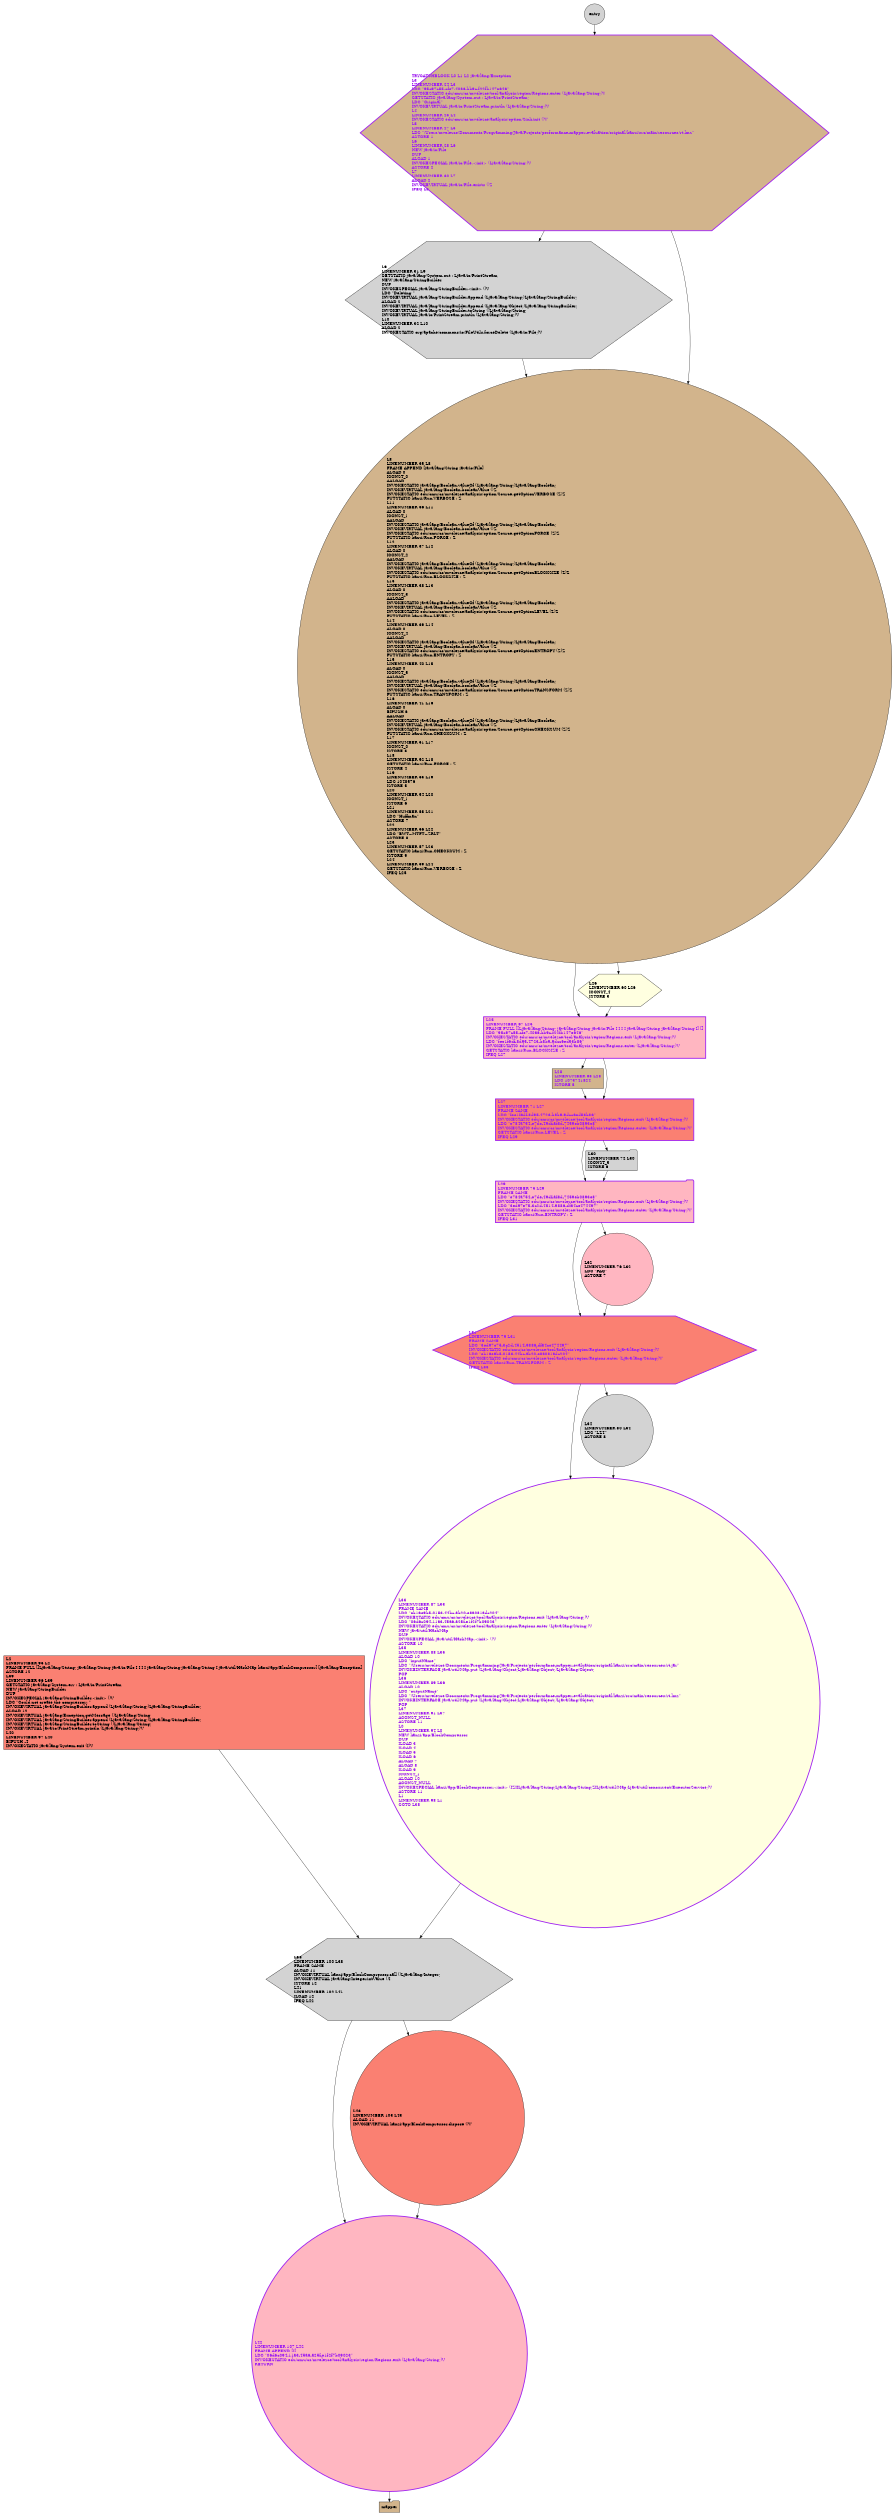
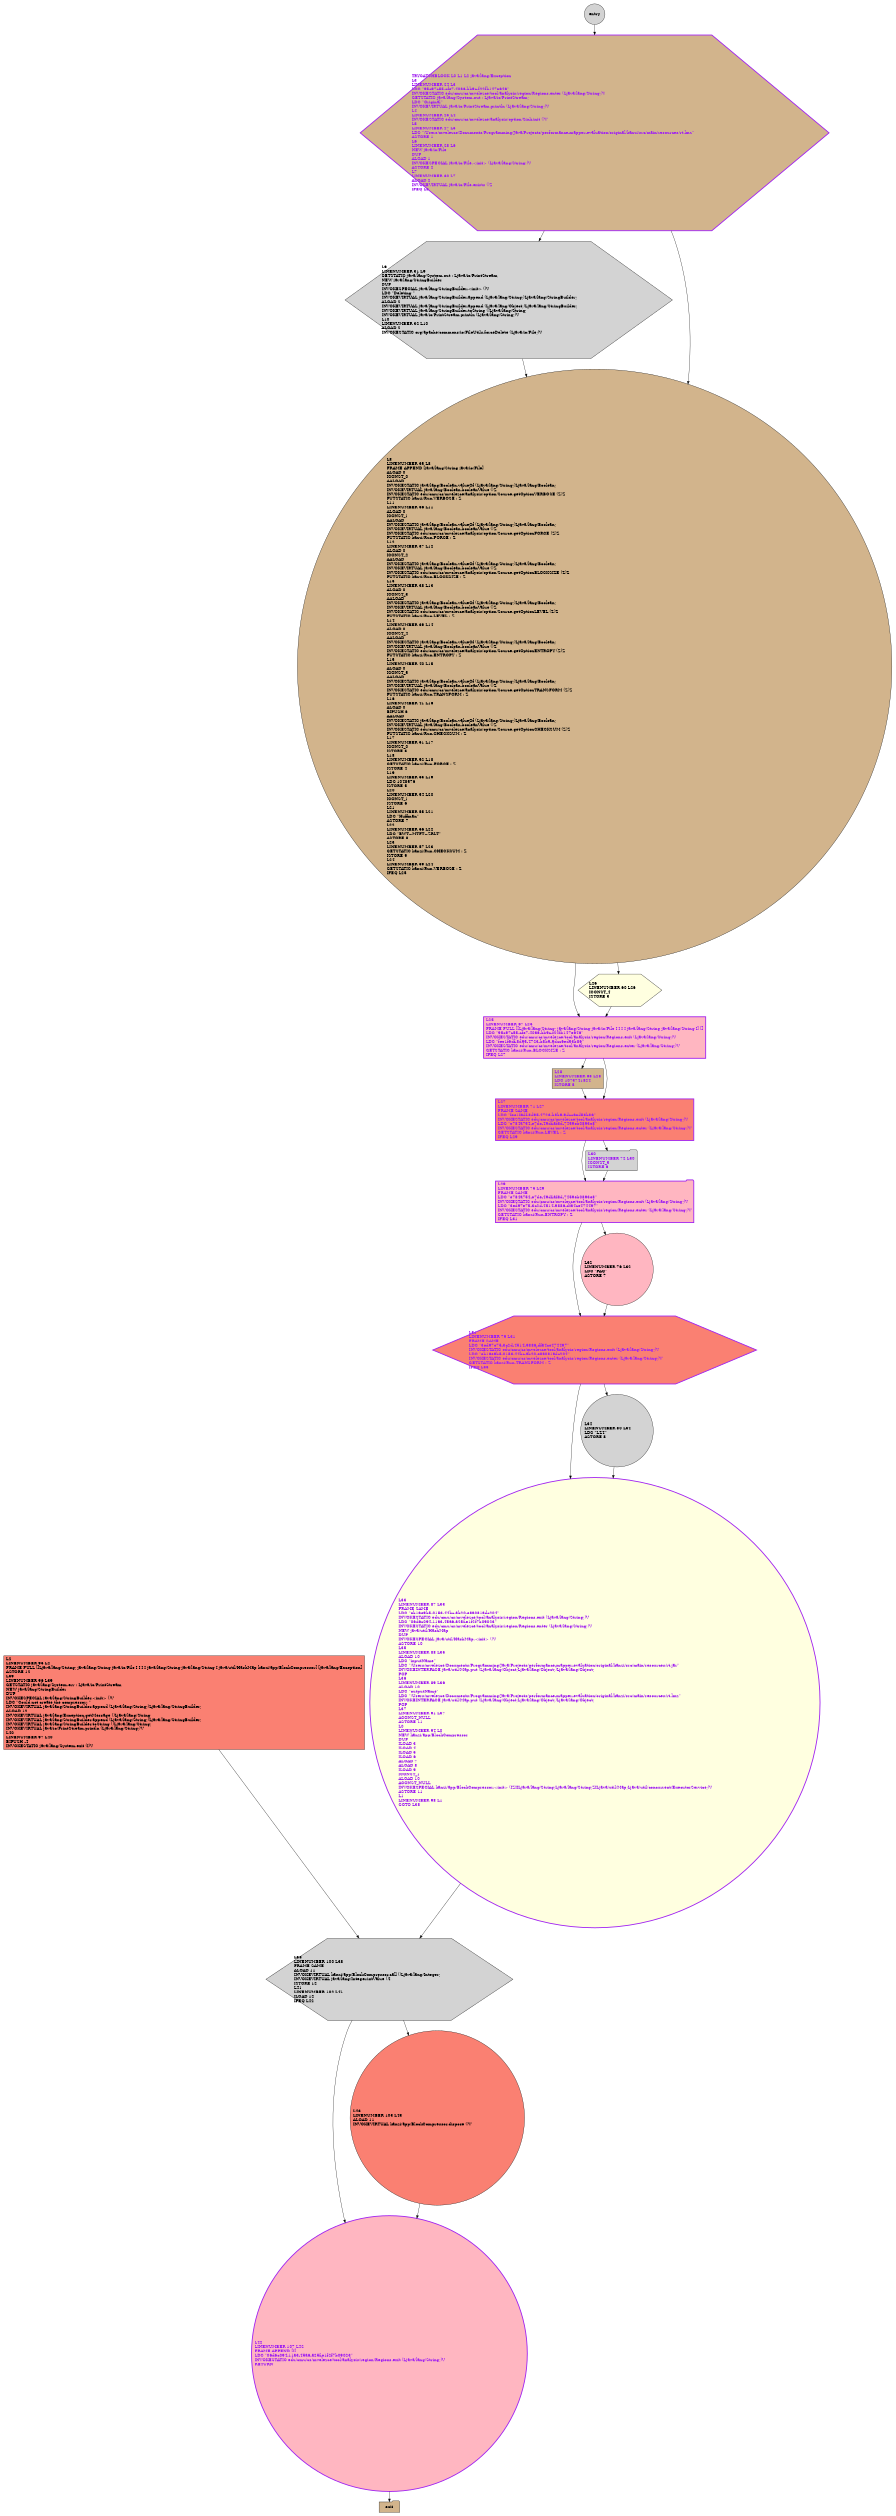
node "L30 LINENUMBER 72 L30 ICONST_5 ISTORE 6": fontcolor black -> purple
node "mapper": label "mapper" -> "exit"
